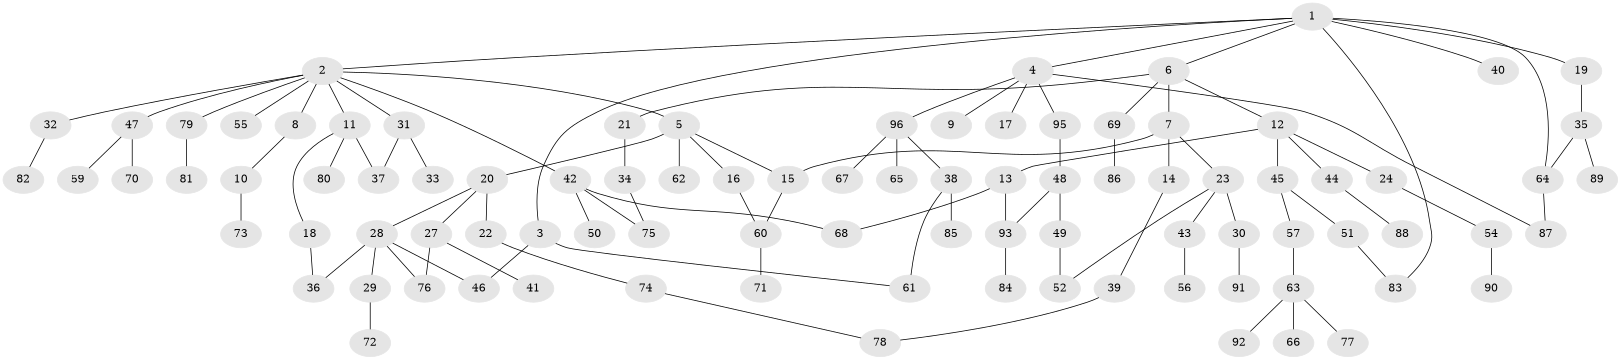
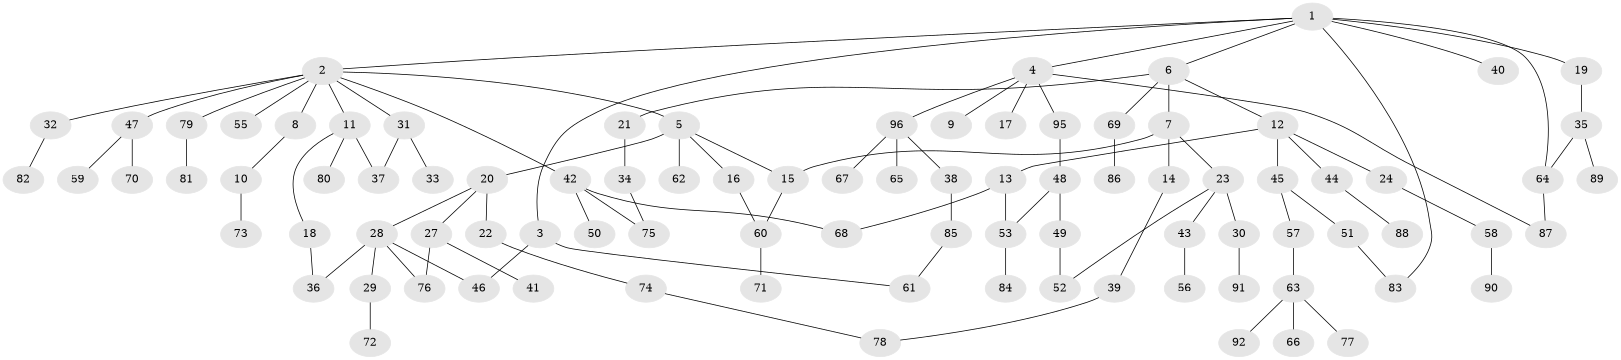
edge "38" -- "61": now "85" -- "61"
node "93": label "93" -> "53"
node "54": label "54" -> "58"
